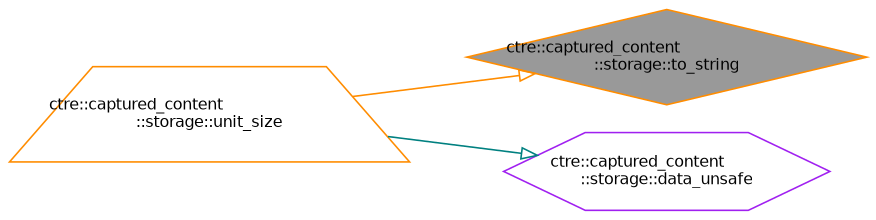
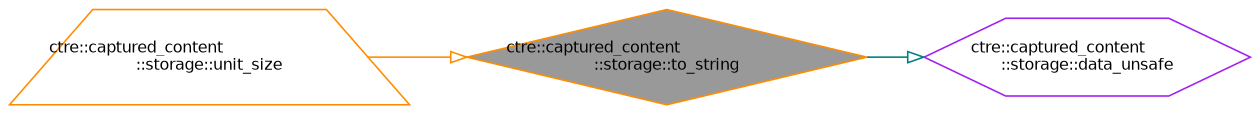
edge "ctre::captured_content ::storage::unit_size" -> "ctre::captured_content ::storage::data_unsafe": now "ctre::captured_content ::storage::to_string" -> "ctre::captured_content ::storage::data_unsafe"
